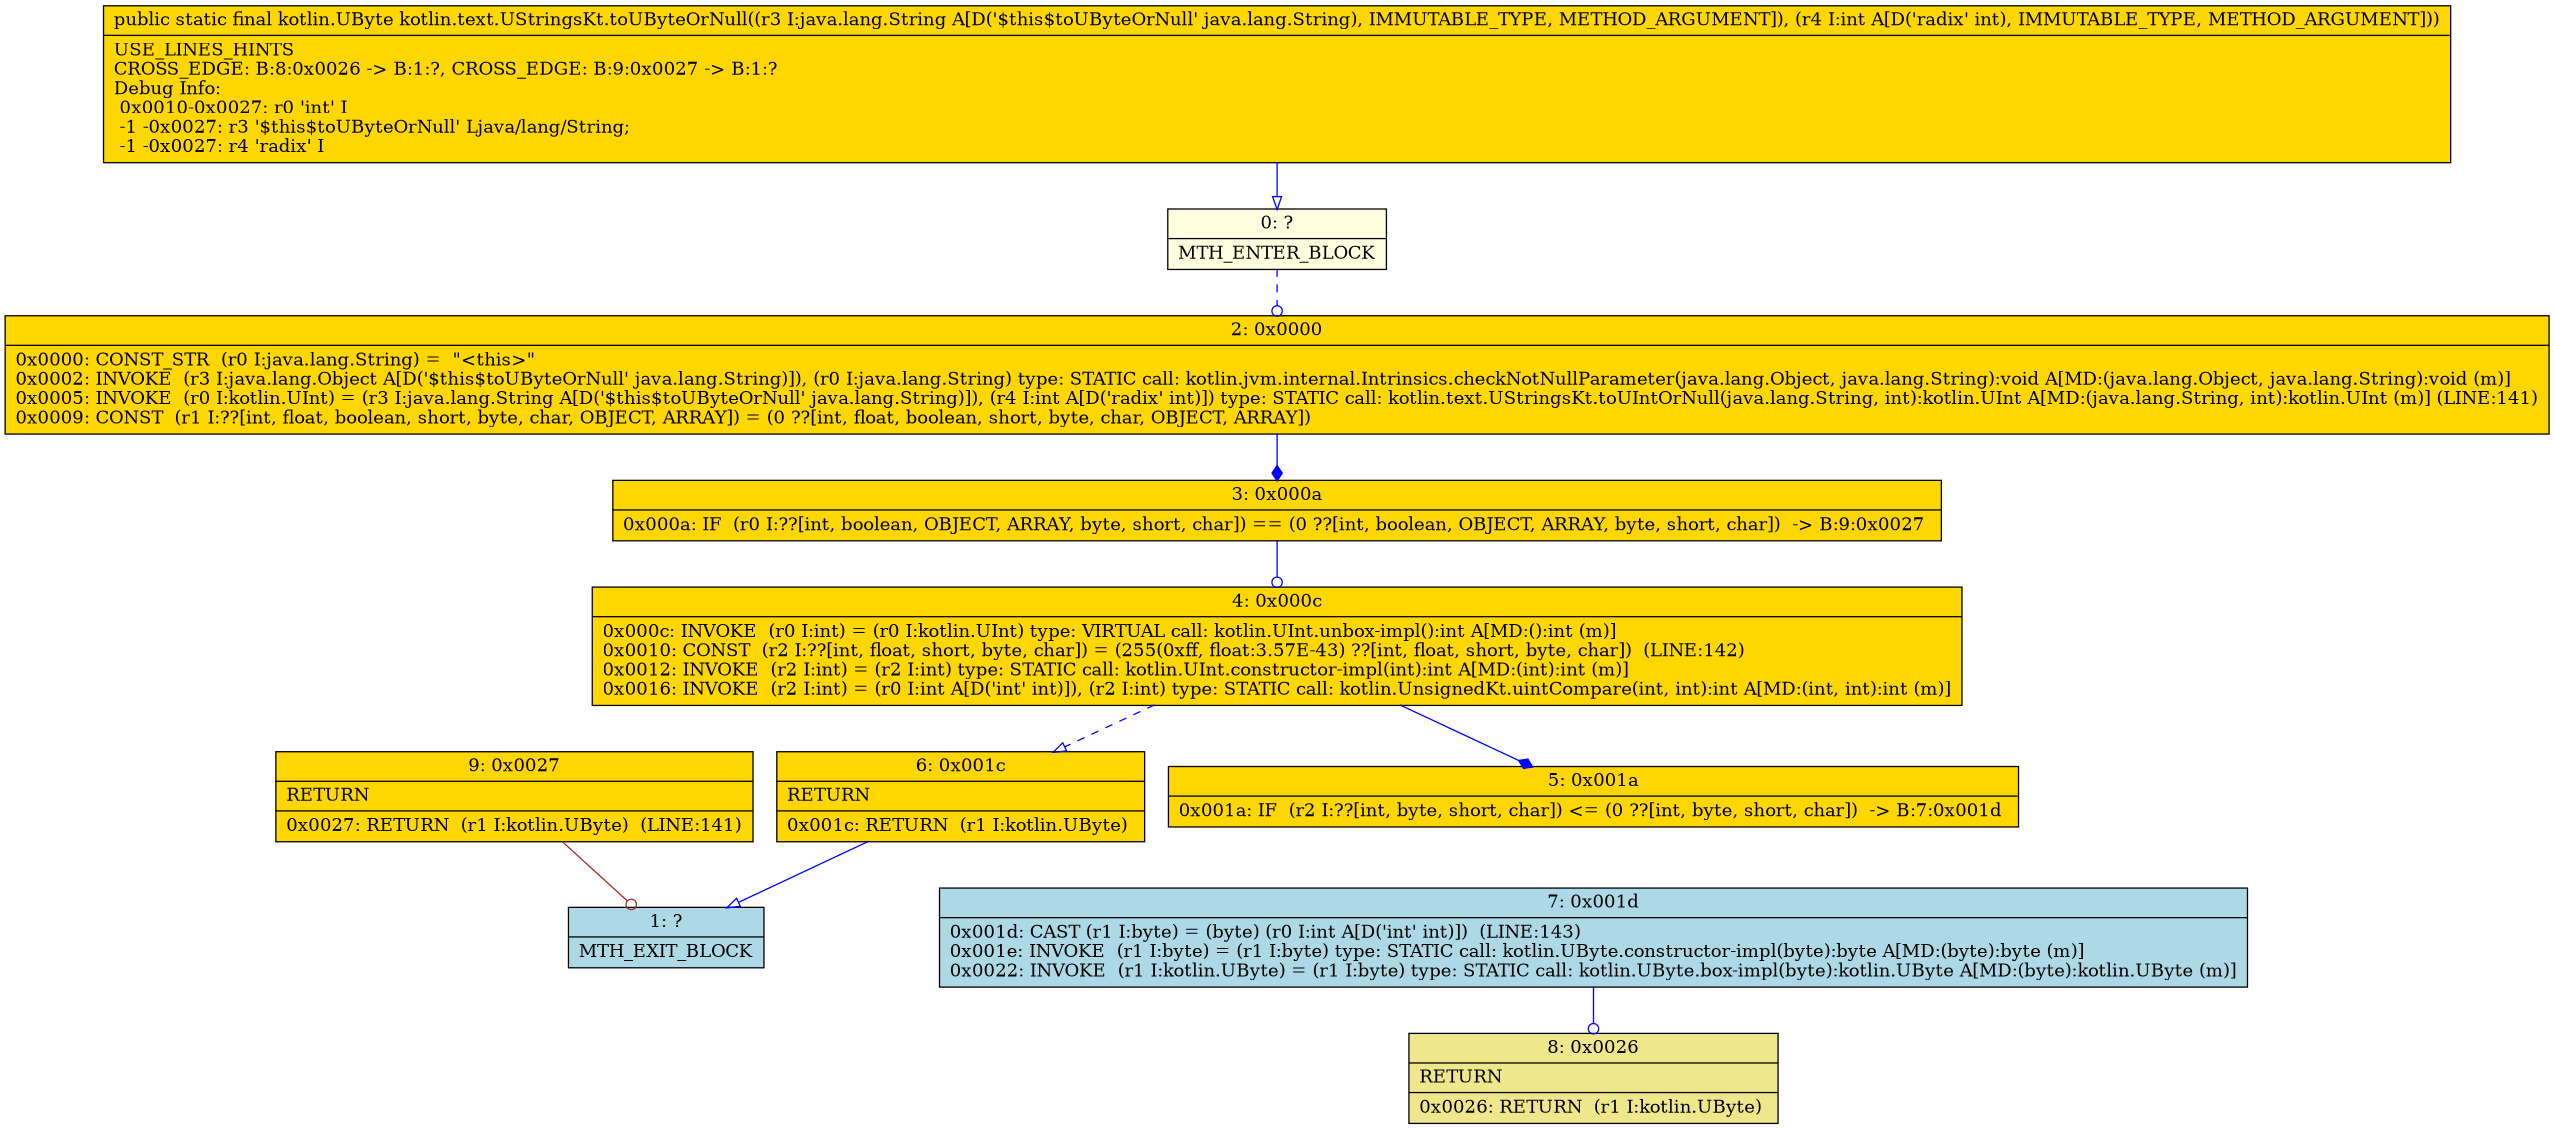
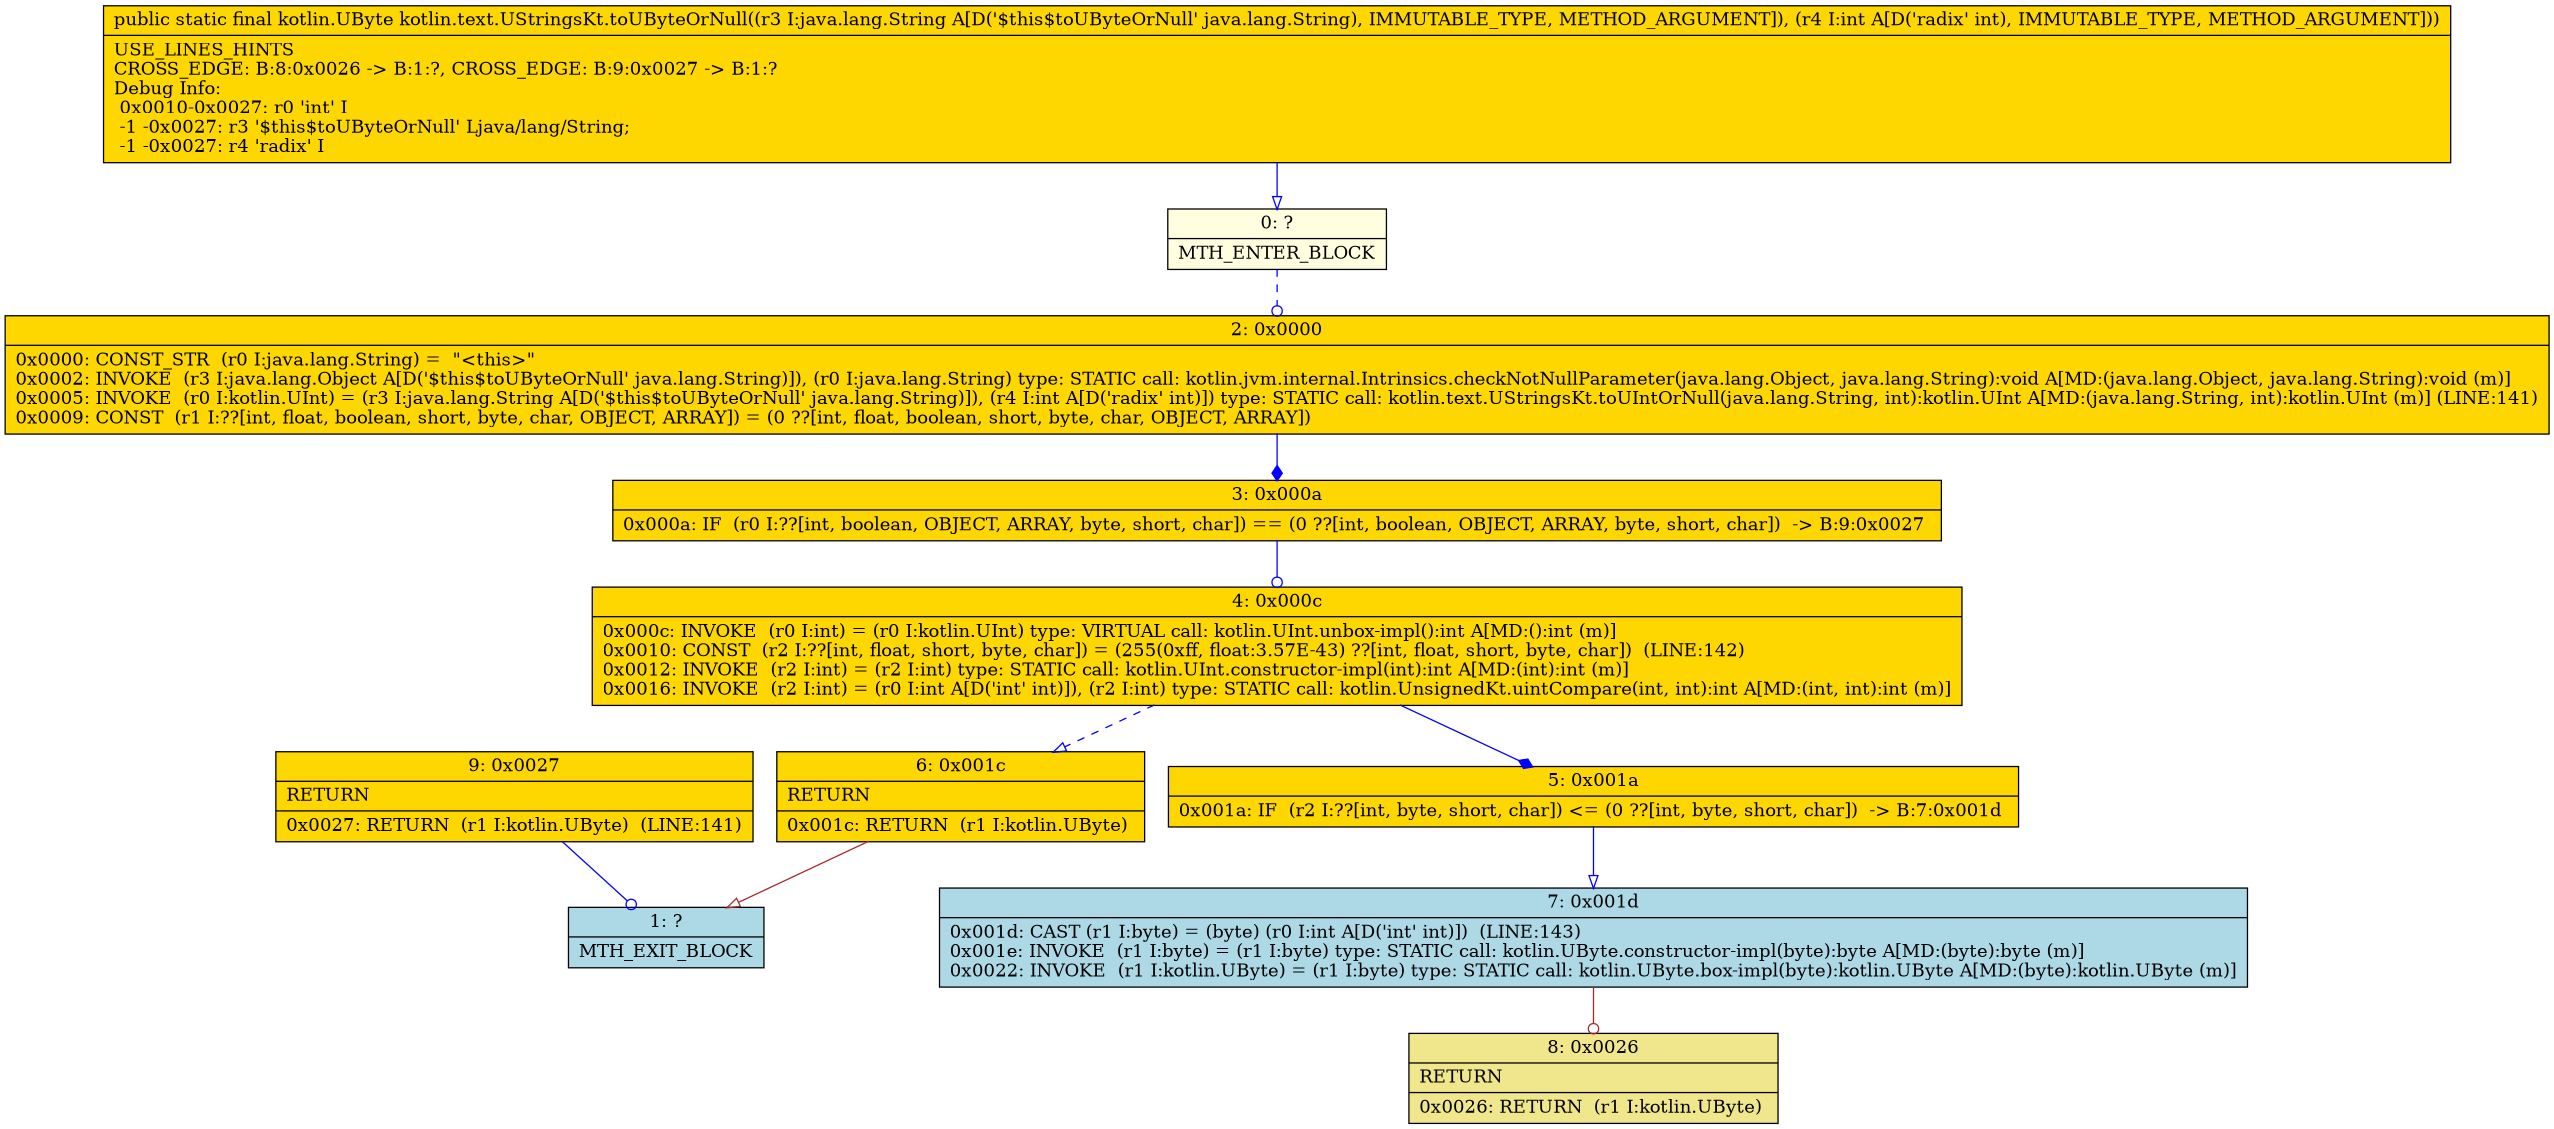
edge "5: 0x001a" -> "7: 0x001d": added
edge "9: 0x0027" -> "1: ?": color brown -> blue
edge "6: 0x001c" -> "1: ?": color blue -> brown
edge "7: 0x001d" -> "8: 0x0026": color blue -> brown
